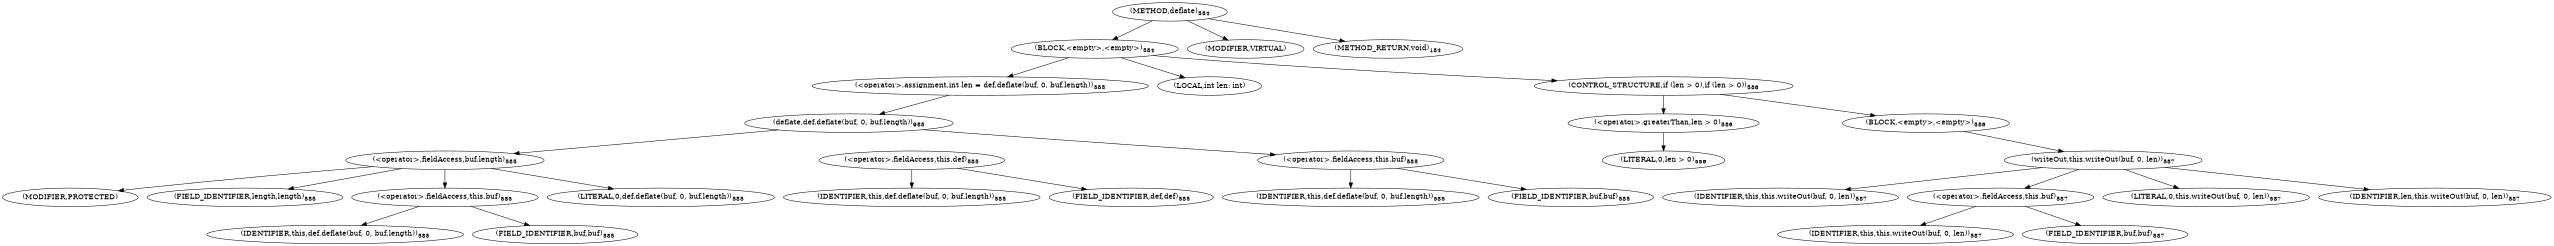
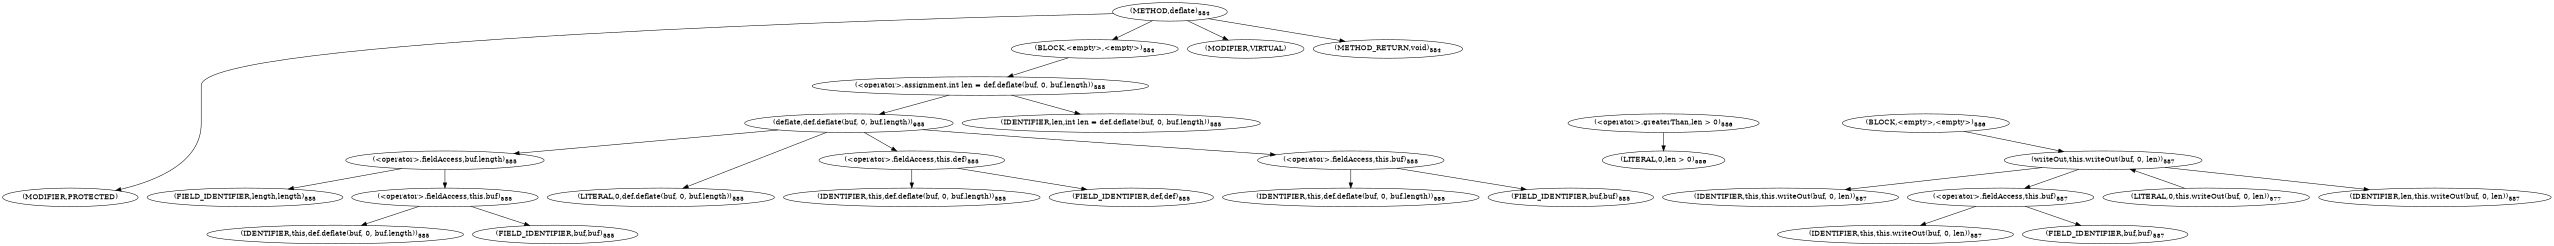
node "(METHOD_RETURN,void)": text "184" -> "584"
node "(LOCAL,int len: int)": removed
node "(CONTROL_STRUCTURE,if (len > 0),if (len > 0))": removed
node "(IDENTIFIER,len,int len = def.deflate(buf, 0, buf.length))": added
edge "(deflate,def.deflate(buf, 0, buf.length))" -> "(<operator>.fieldAccess,this.def)": added
edge "(<operator>.fieldAccess,buf.length)" -> "(MODIFIER,PROTECTED)": now "(METHOD,deflate)" -> "(MODIFIER,PROTECTED)"
edge "(<operator>.fieldAccess,buf.length)" -> "(LITERAL,0,def.deflate(buf, 0, buf.length))": now "(deflate,def.deflate(buf, 0, buf.length))" -> "(LITERAL,0,def.deflate(buf, 0, buf.length))"
edge "(writeOut,this.writeOut(buf, 0, len))" -> "(LITERAL,0,this.writeOut(buf, 0, len))": reversed
node "(LITERAL,0,this.writeOut(buf, 0, len))": text "587" -> "577"
